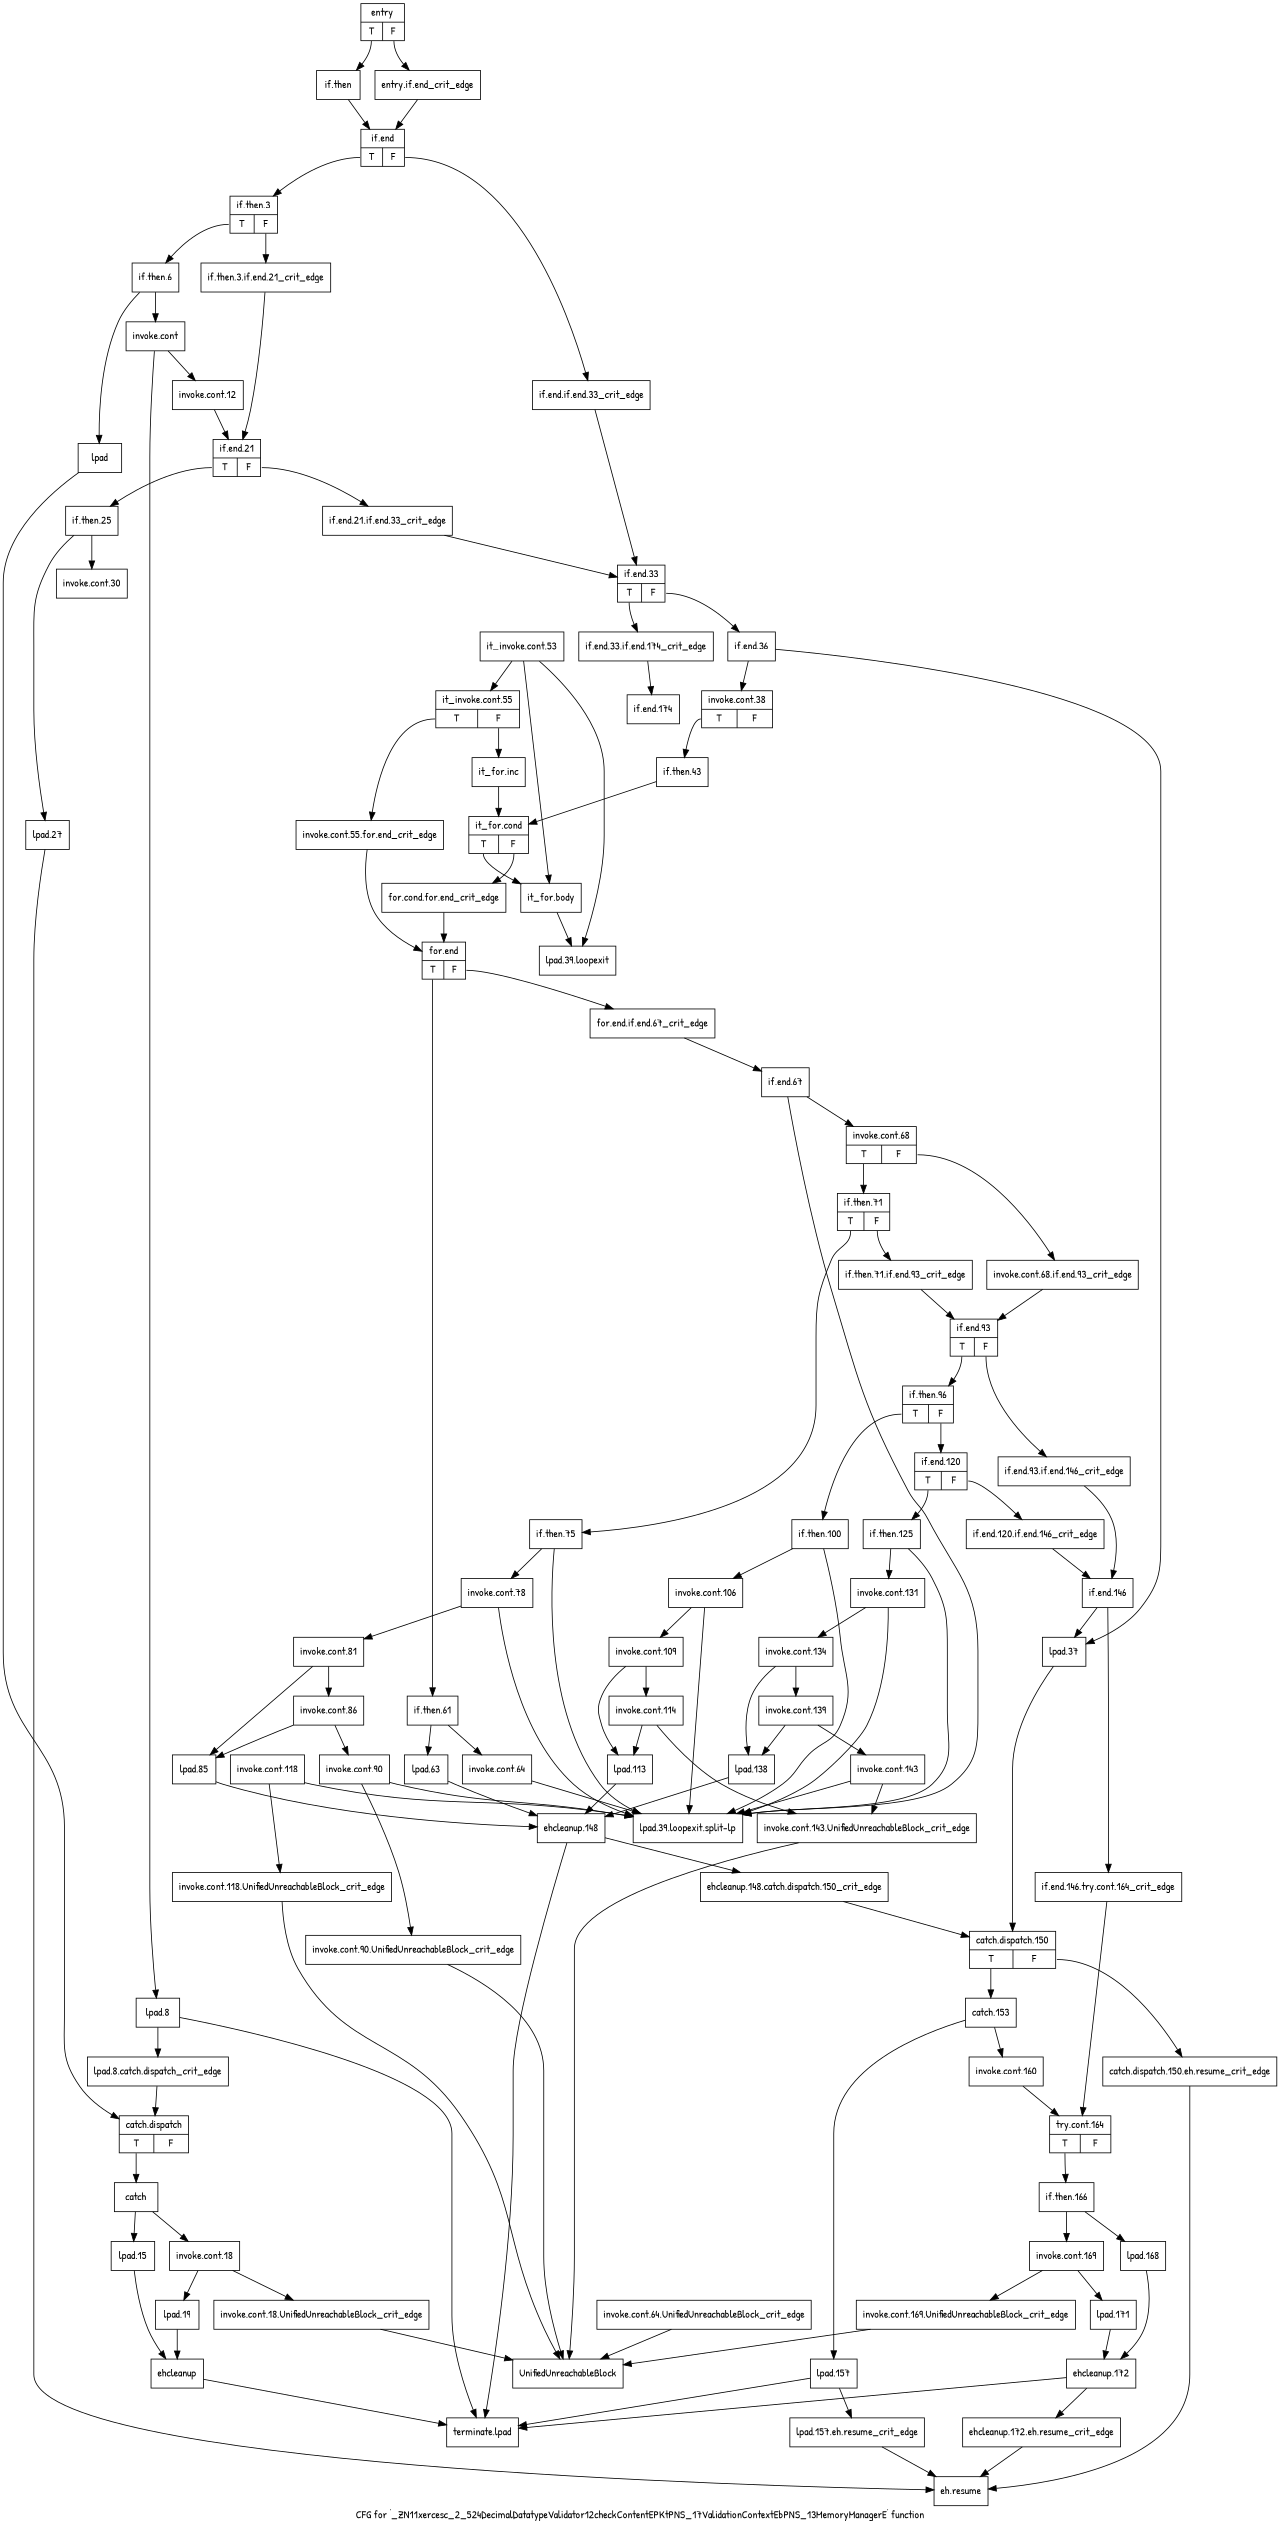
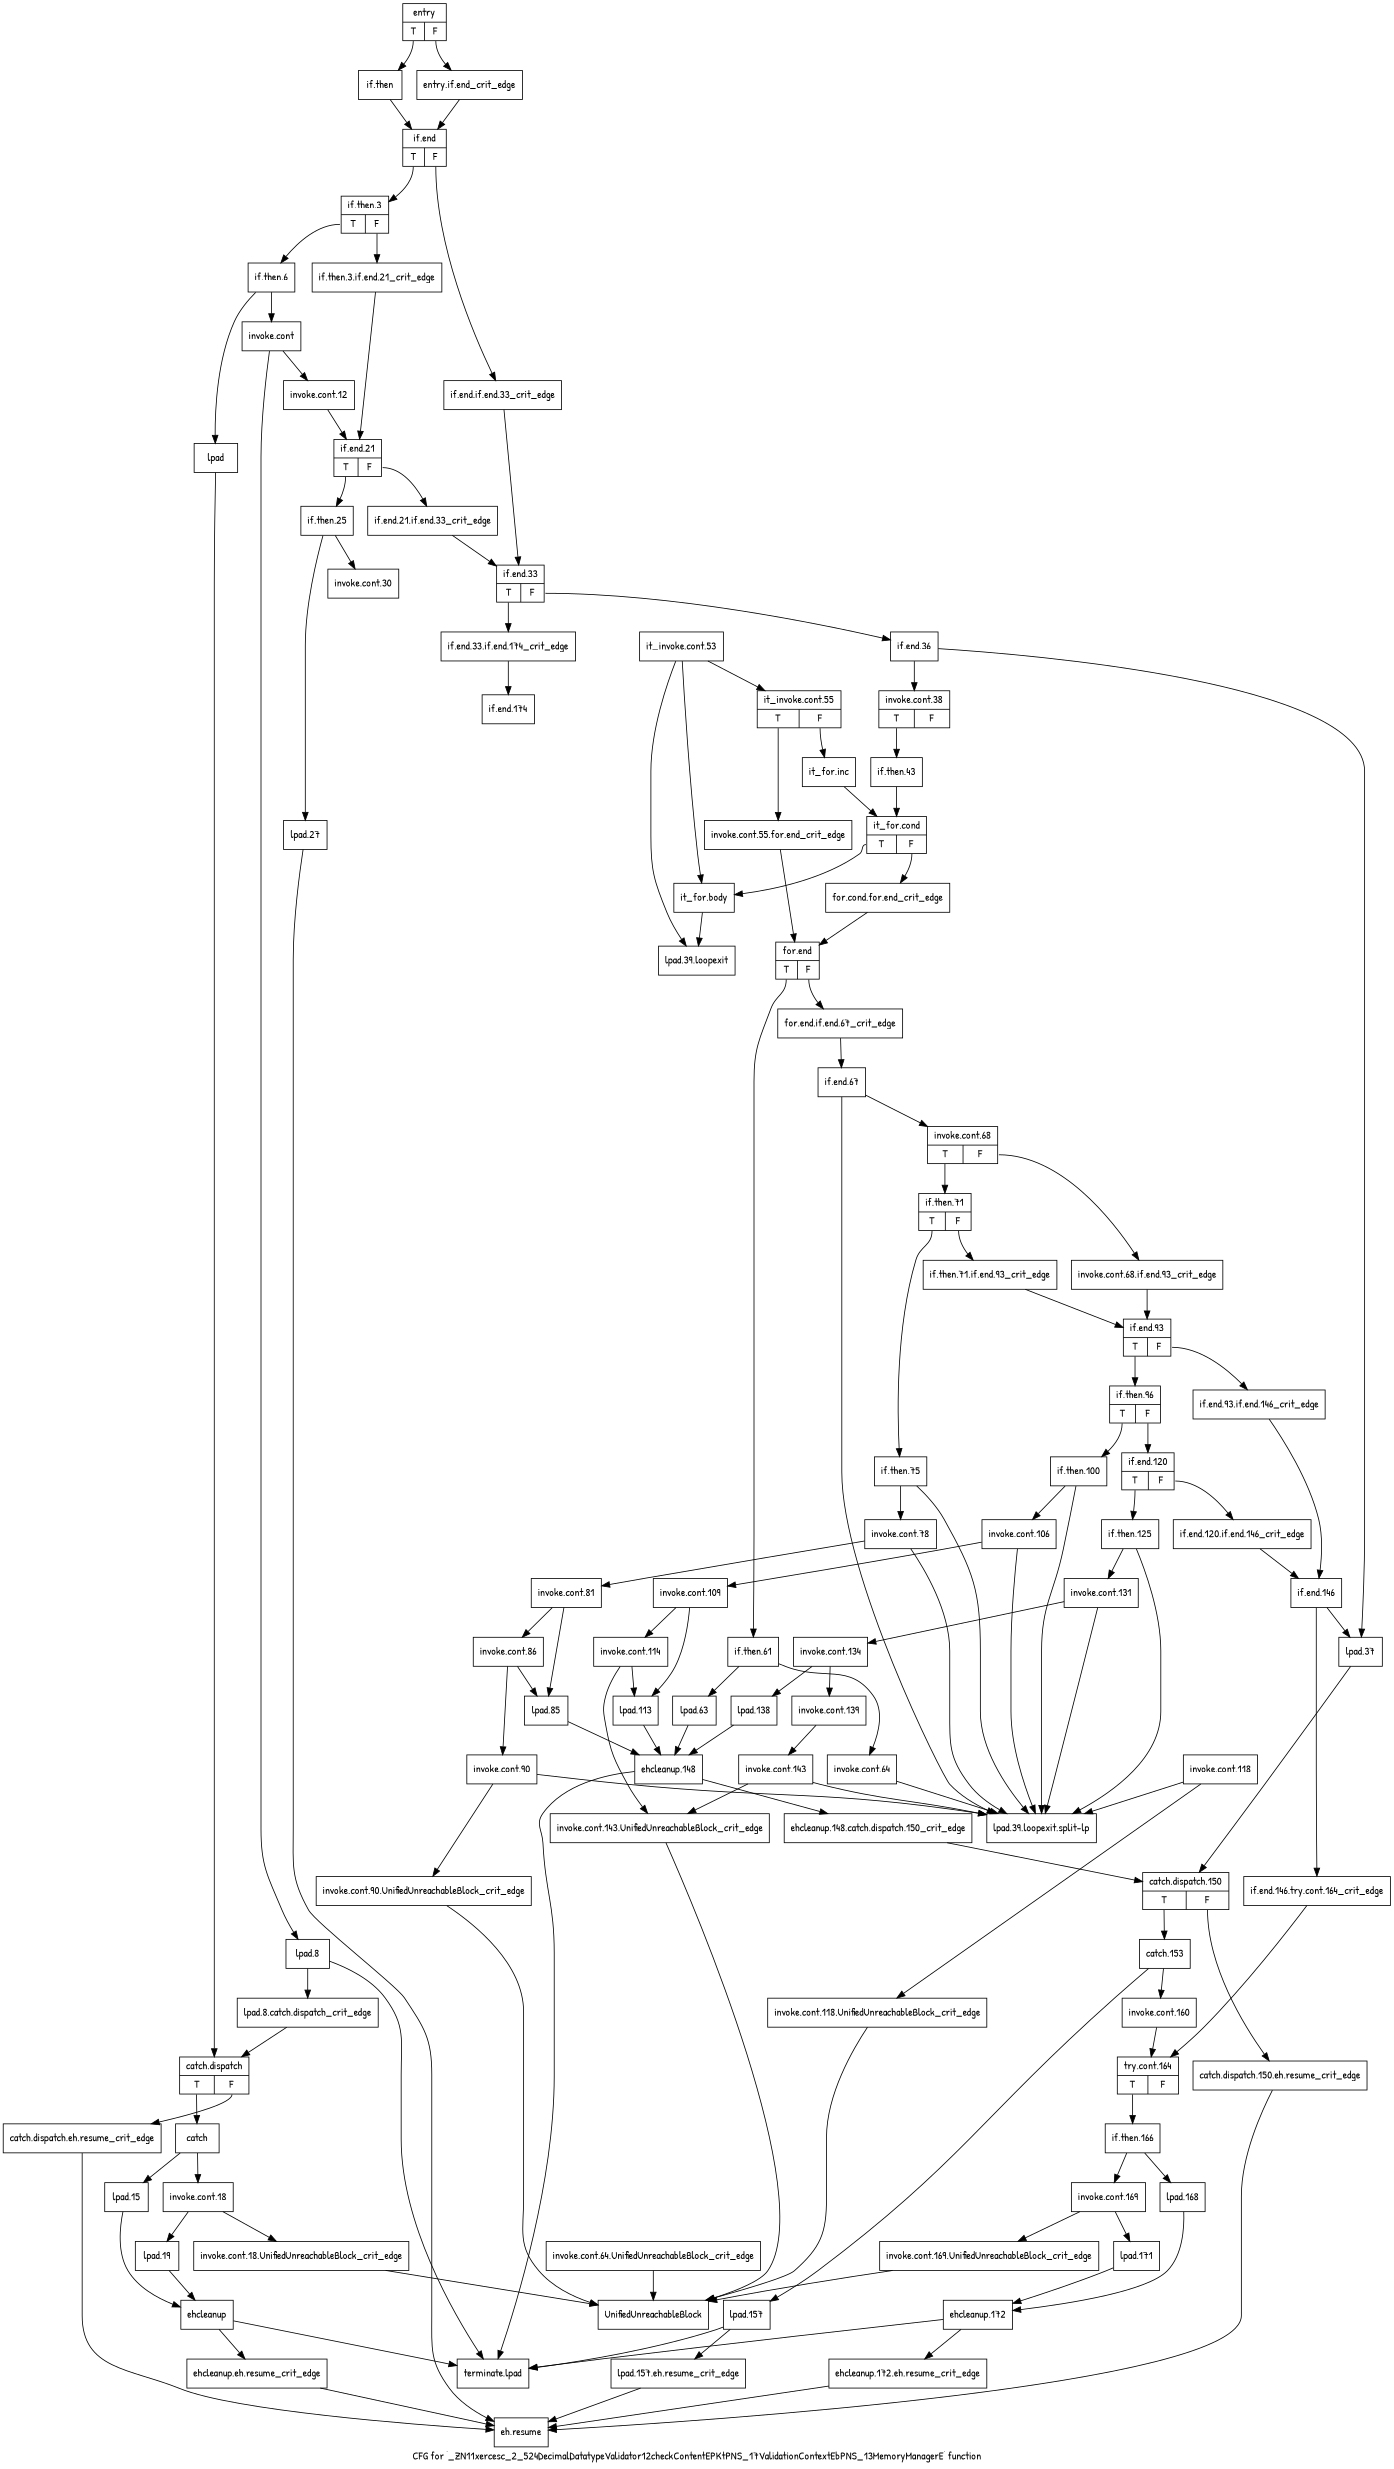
edge "invoke.cont.139" -> "lpad.138": removed
node "catch.dispatch.eh.resume_crit_edge": added
node "ehcleanup.eh.resume_crit_edge": added
